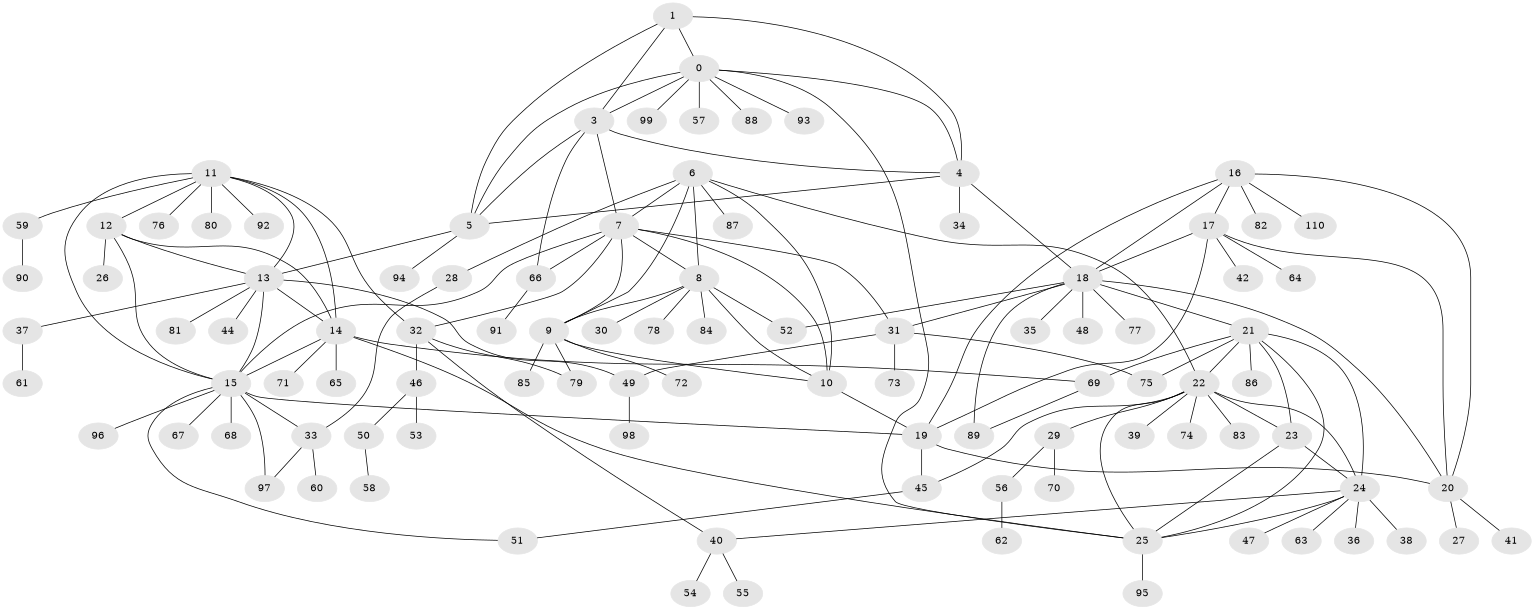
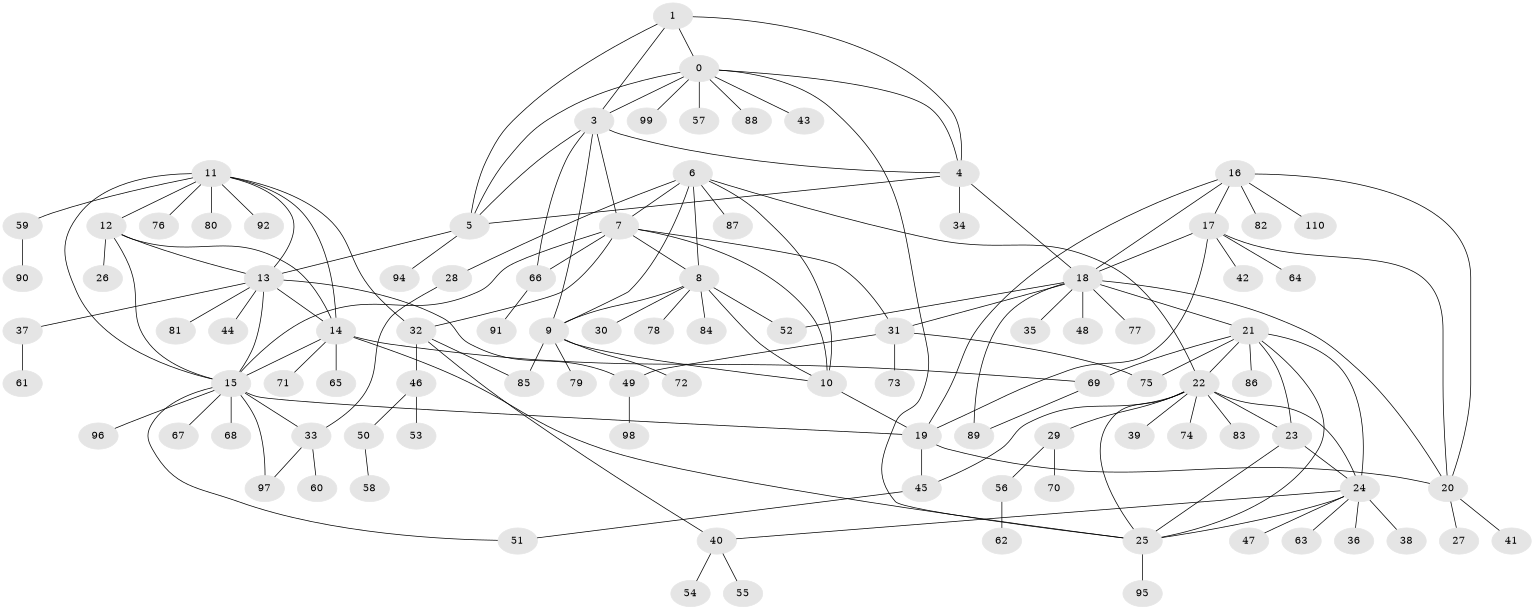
node "93": label "93" -> "43"
edge "7" -- "9": now "3" -- "9"
edge "32" -- "79": now "32" -- "85"
